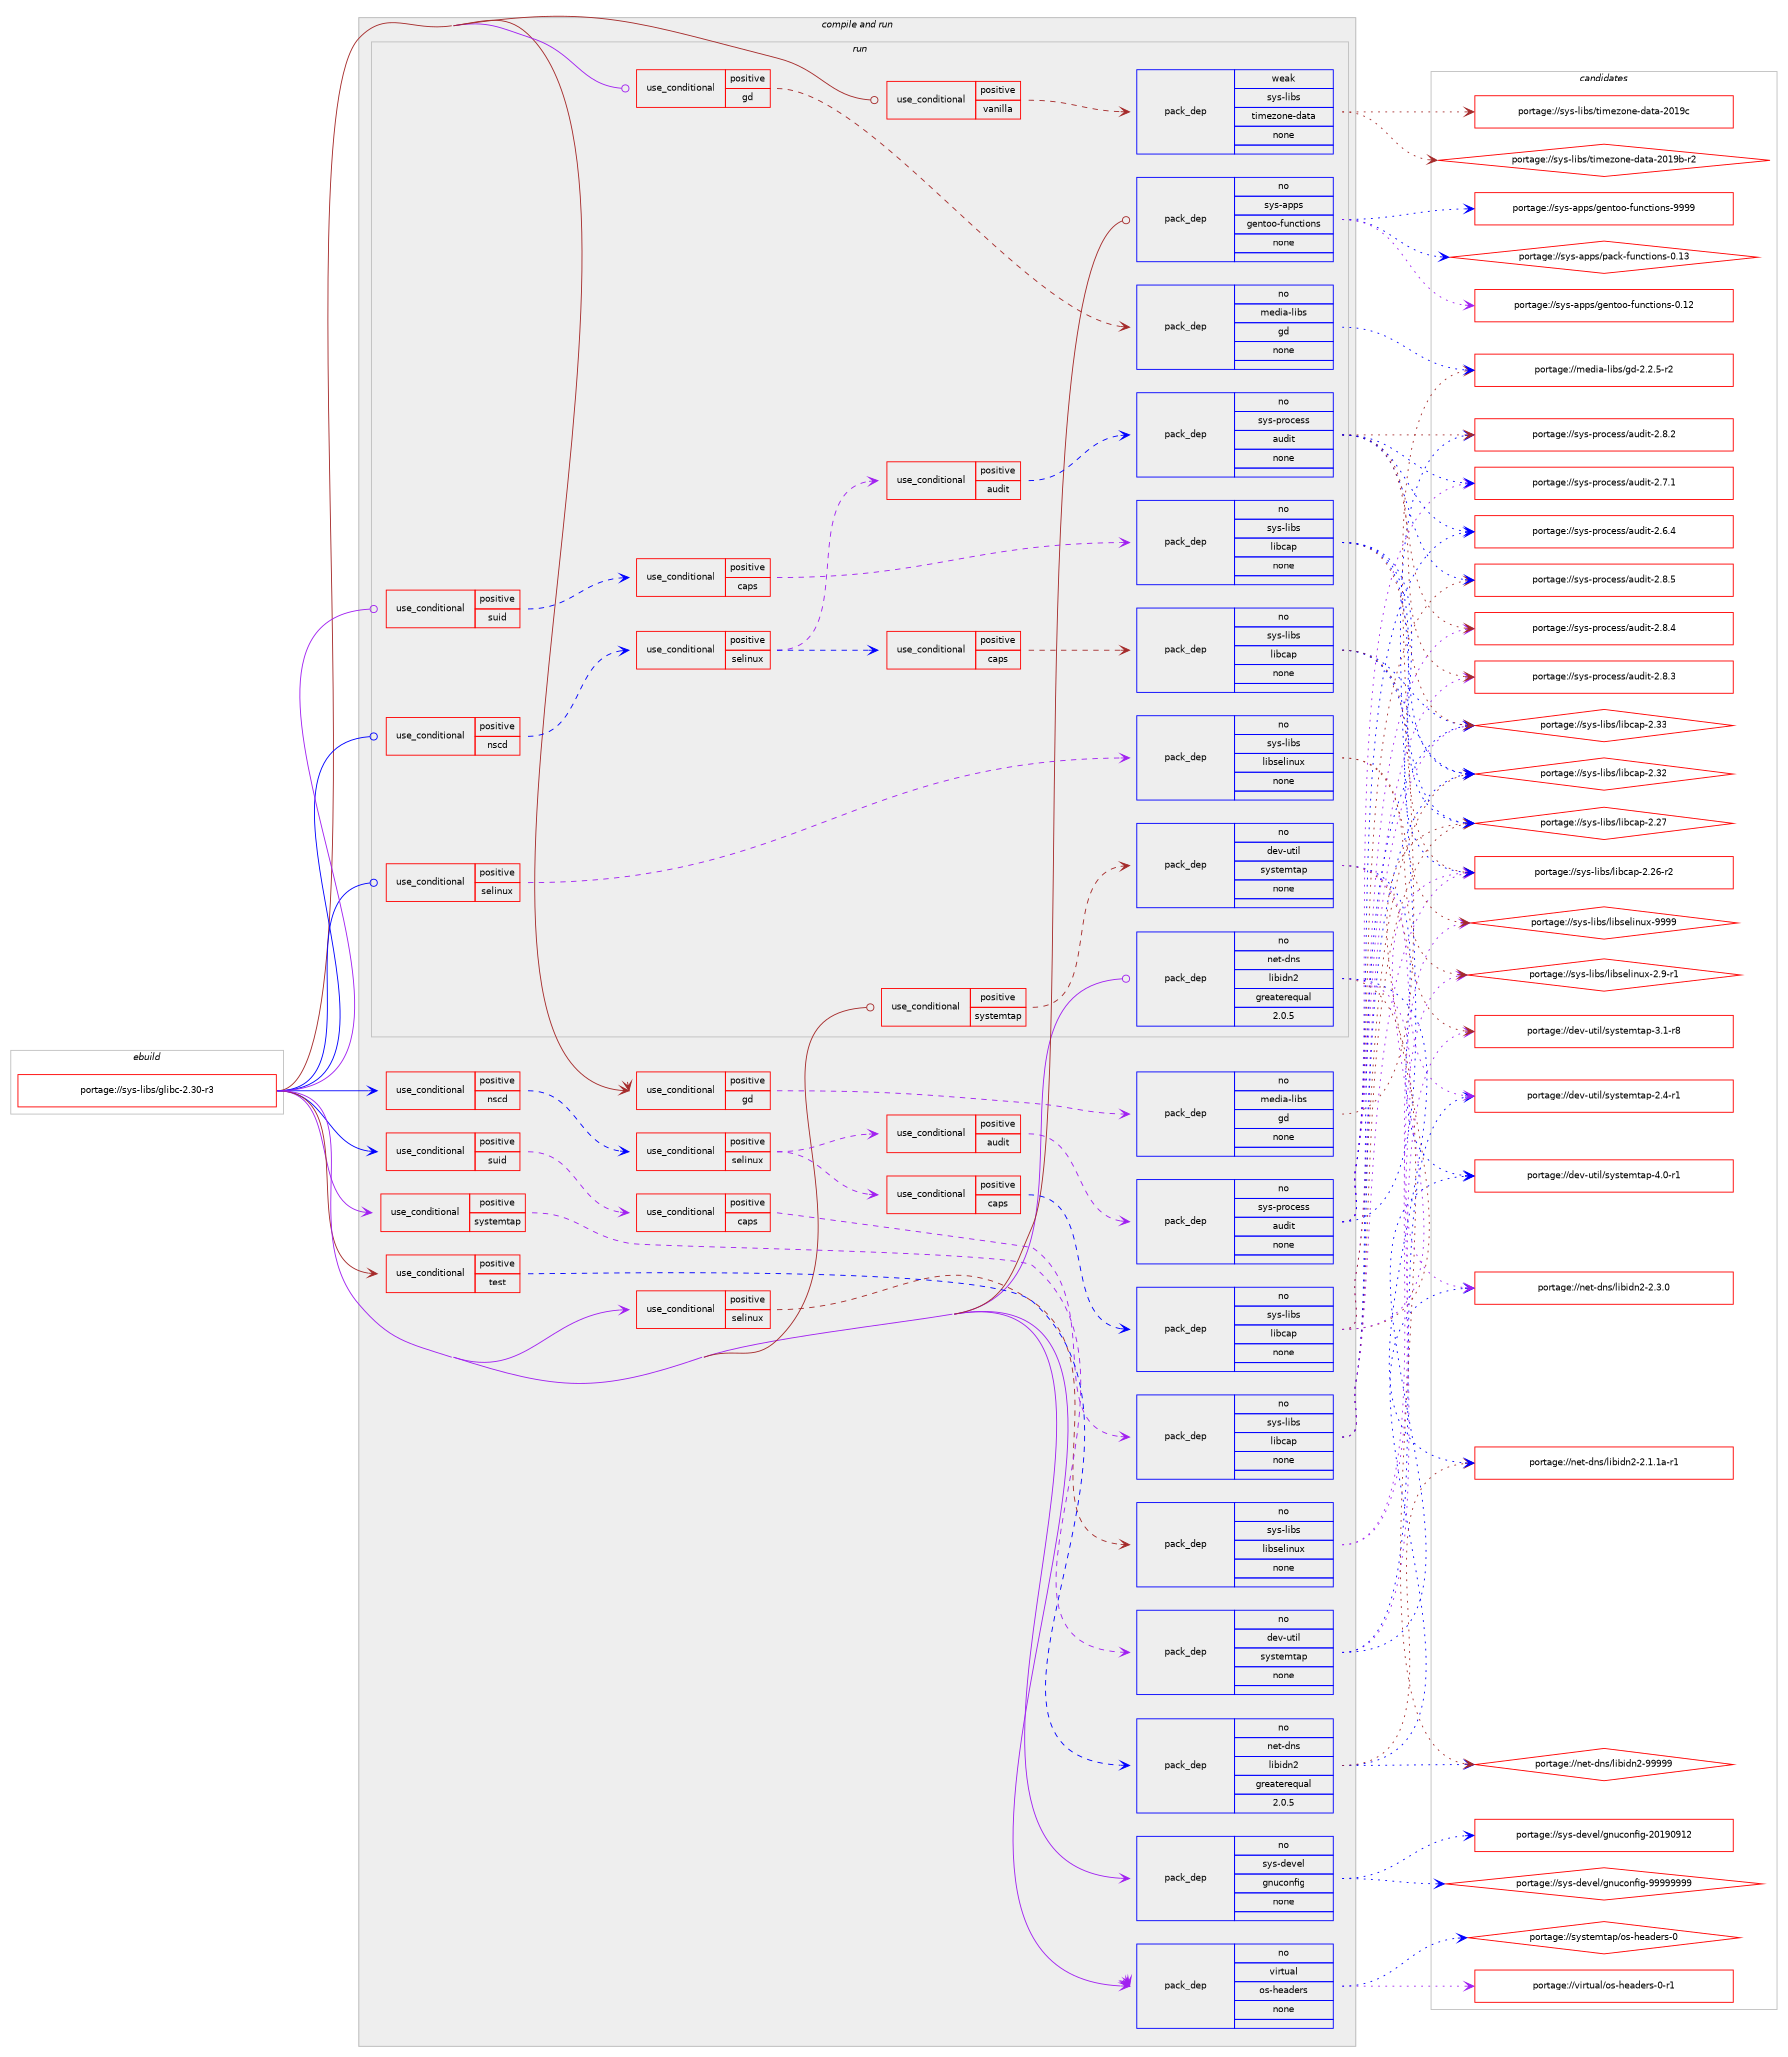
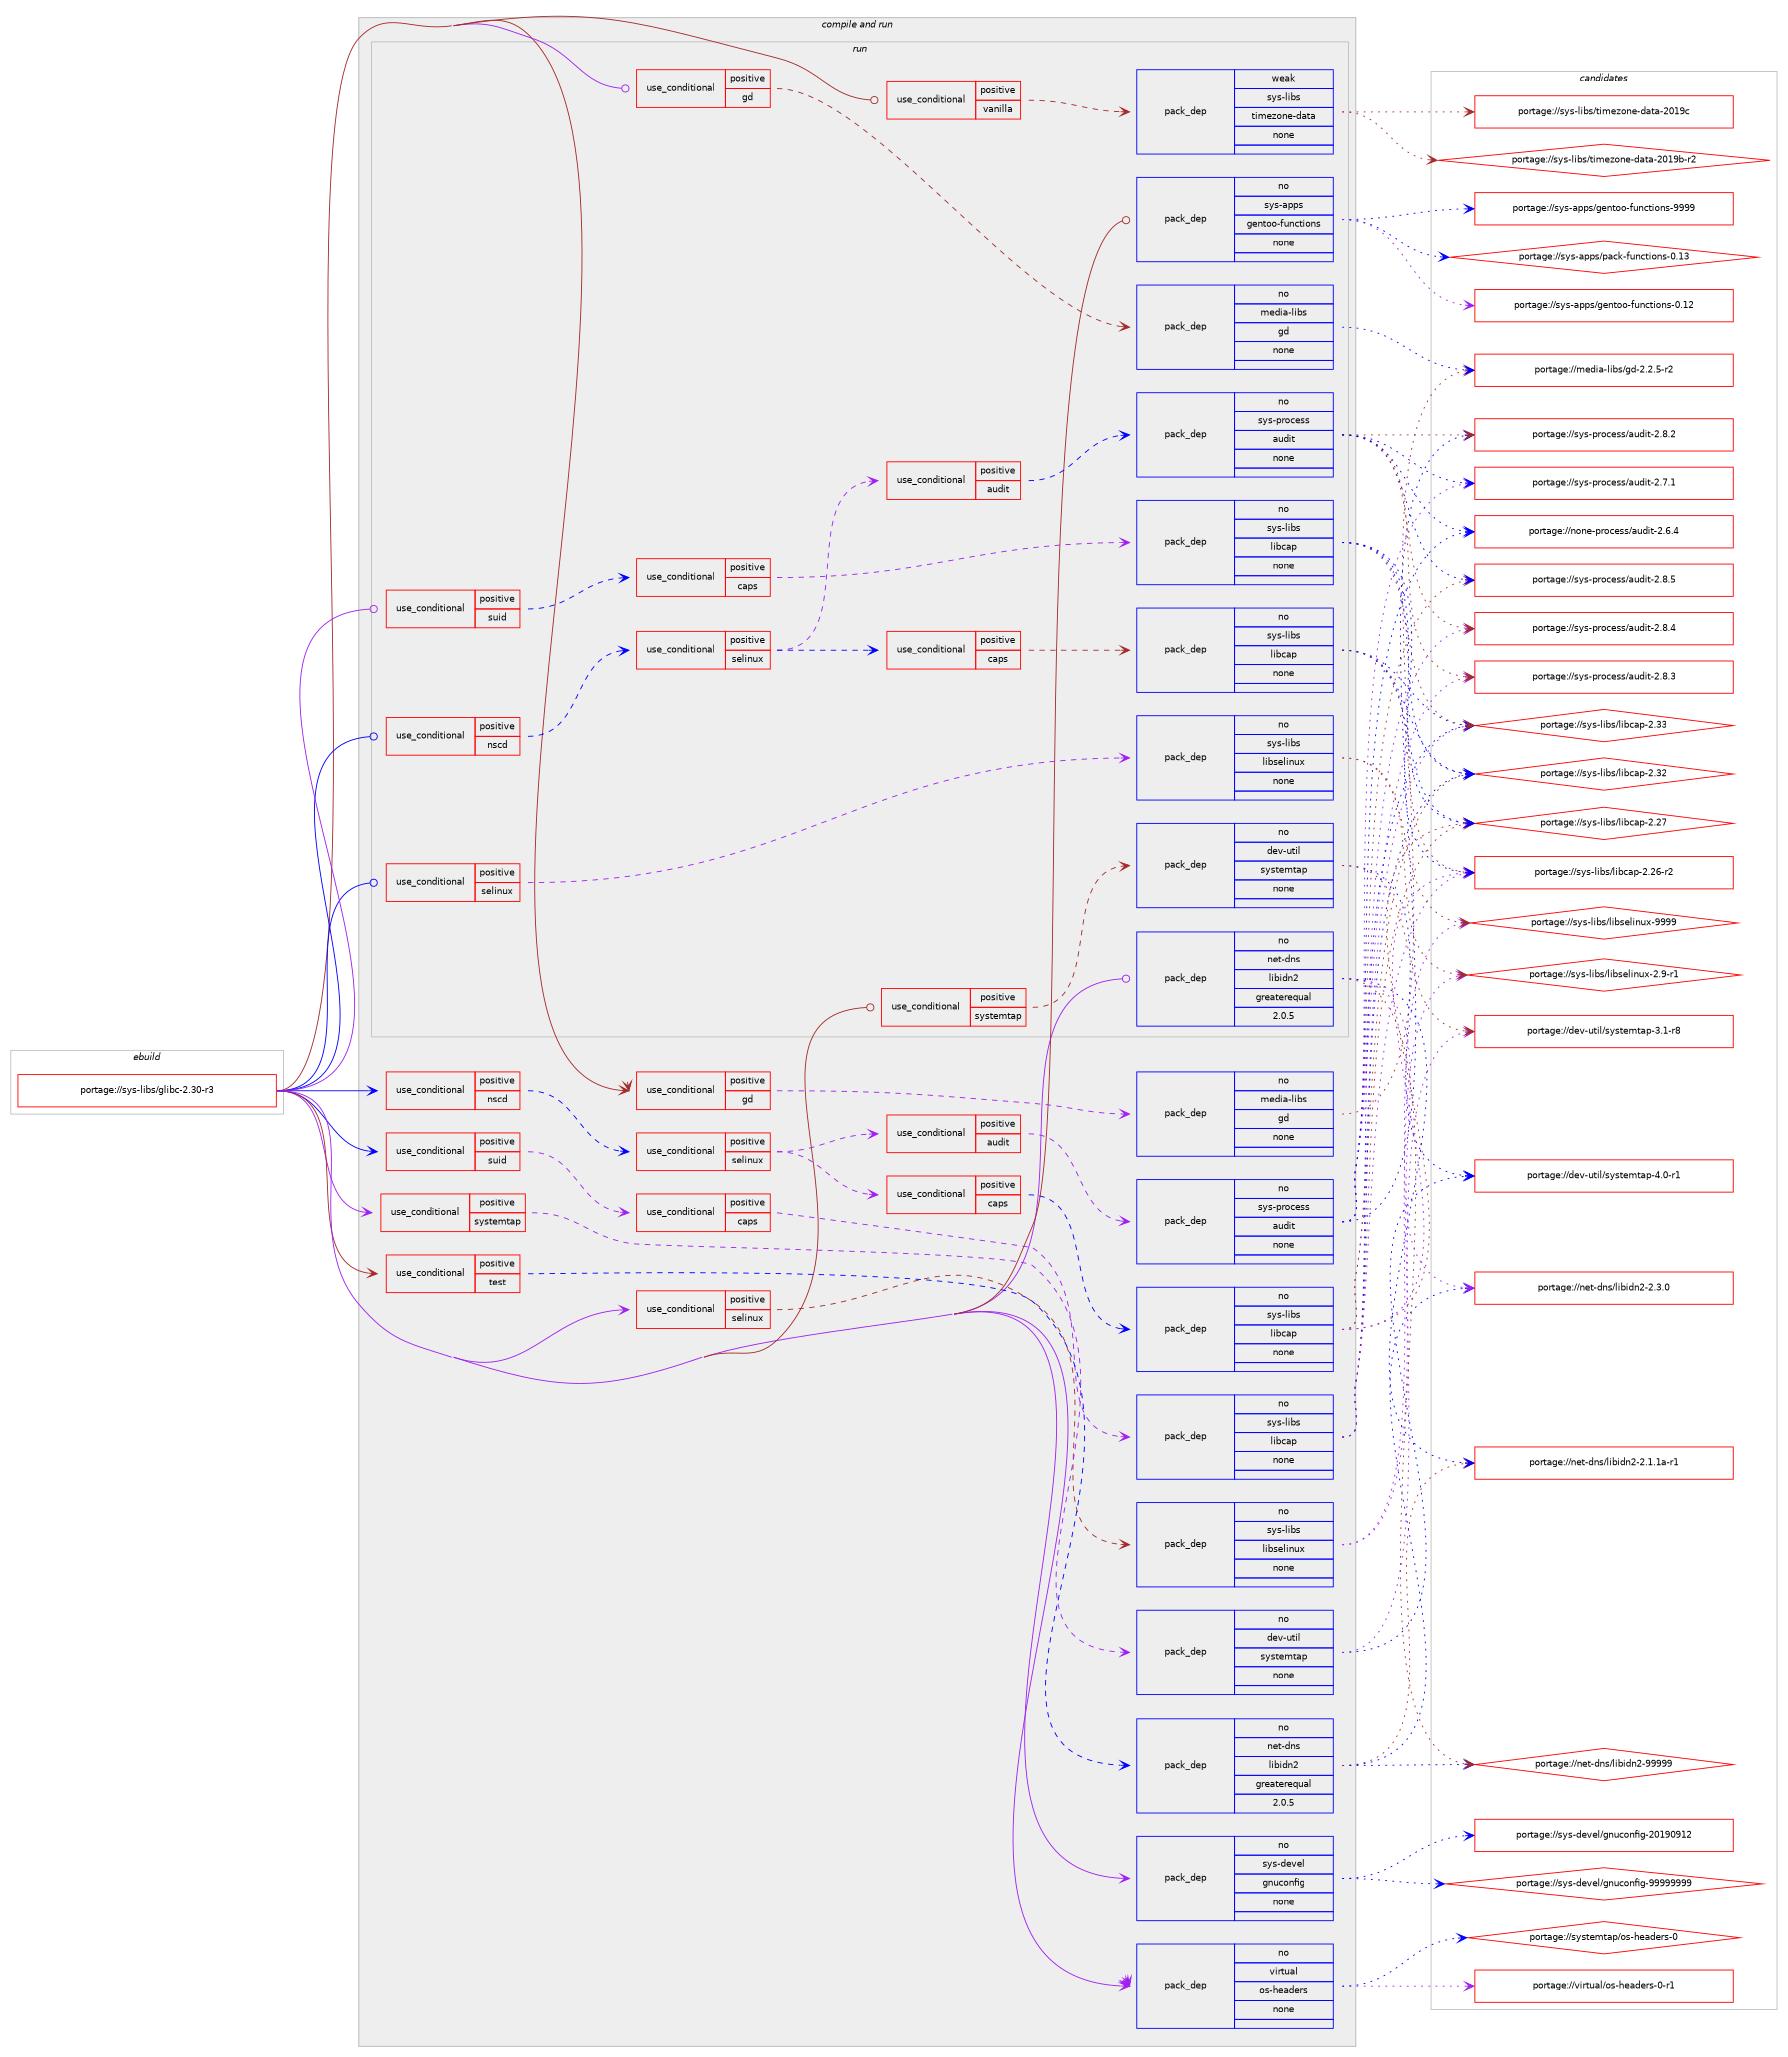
node "portage://sys-process/audit-2.6.4": label "portage://sys-process/audit-2.6.4" -> "portage://none-process/audit-2.6.4"
node "portage://dev-util/systemtap-2.4-r1": removed
